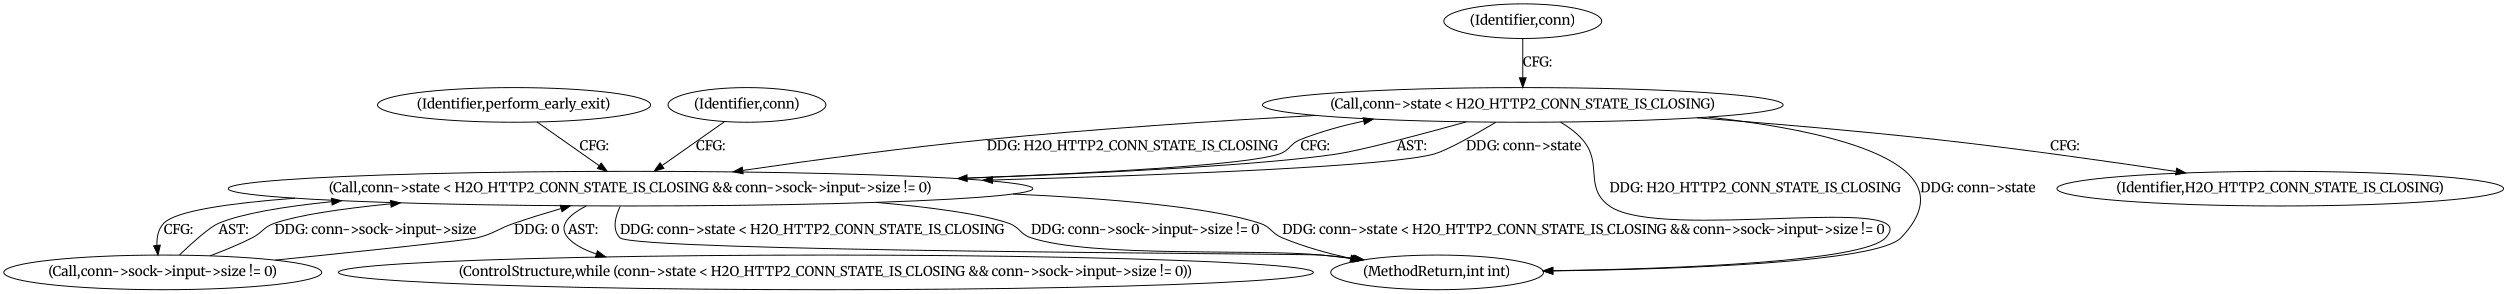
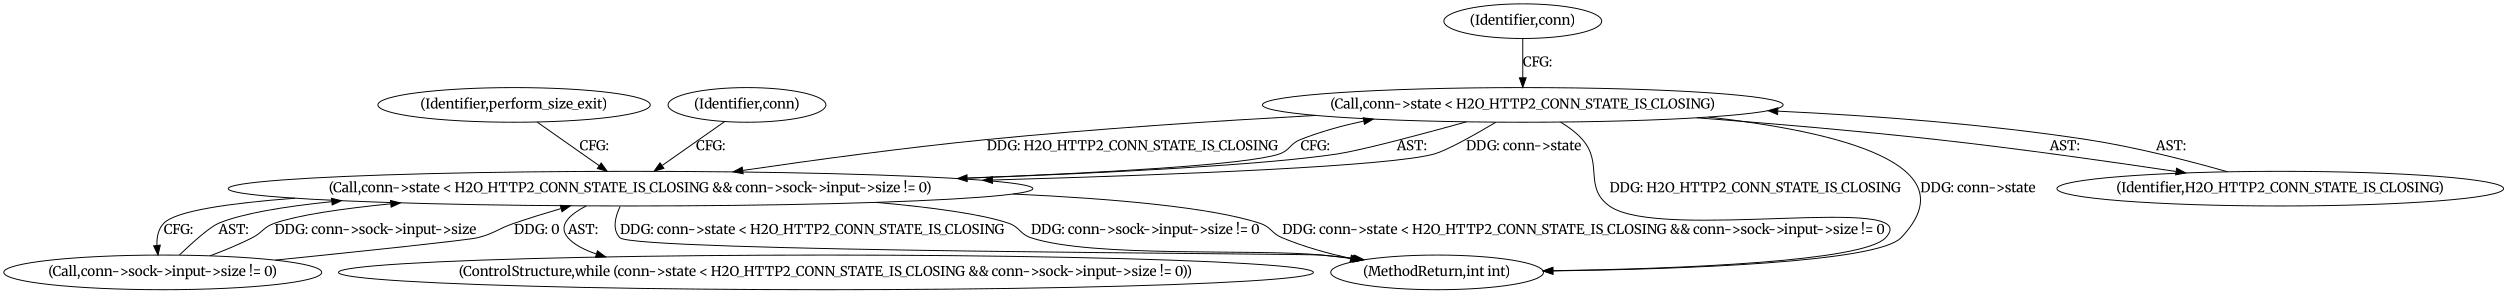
node "(Identifier,perform_early_exit)": label "(Identifier,perform_early_exit)" -> "(Identifier,perform_size_exit)"
edge "(Identifier,H2O_HTTP2_CONN_STATE_IS_CLOSING)" -> "(Call,conn->state < H2O_HTTP2_CONN_STATE_IS_CLOSING)": added, label "AST:"
edge "(Call,conn->state < H2O_HTTP2_CONN_STATE_IS_CLOSING)" -> "(Identifier,H2O_HTTP2_CONN_STATE_IS_CLOSING)": label "CFG: " -> "AST: "
